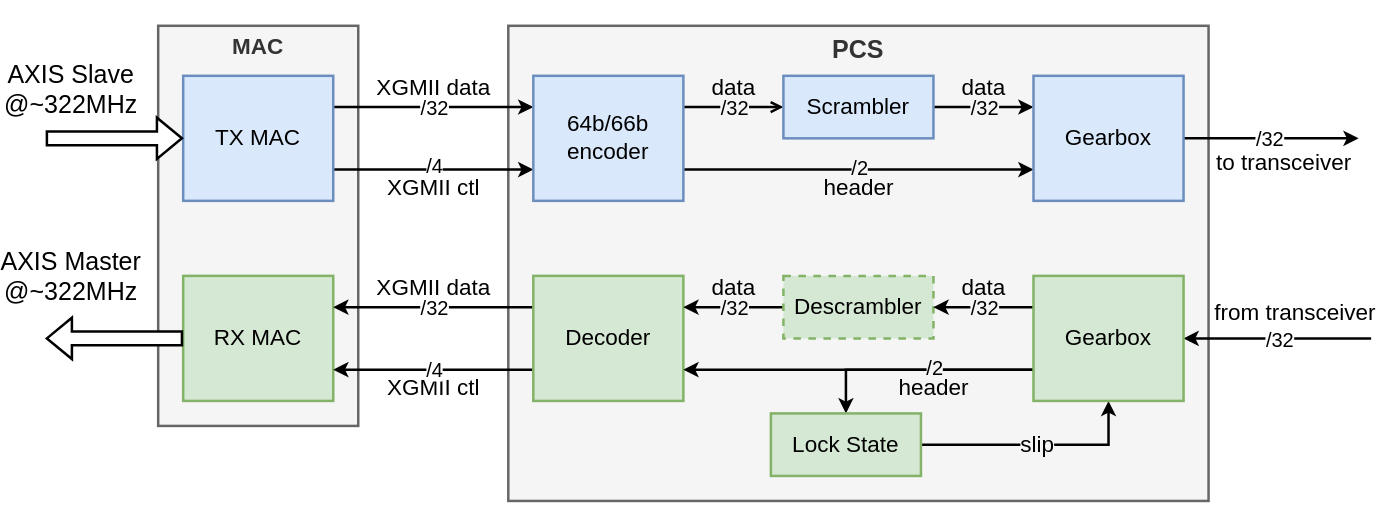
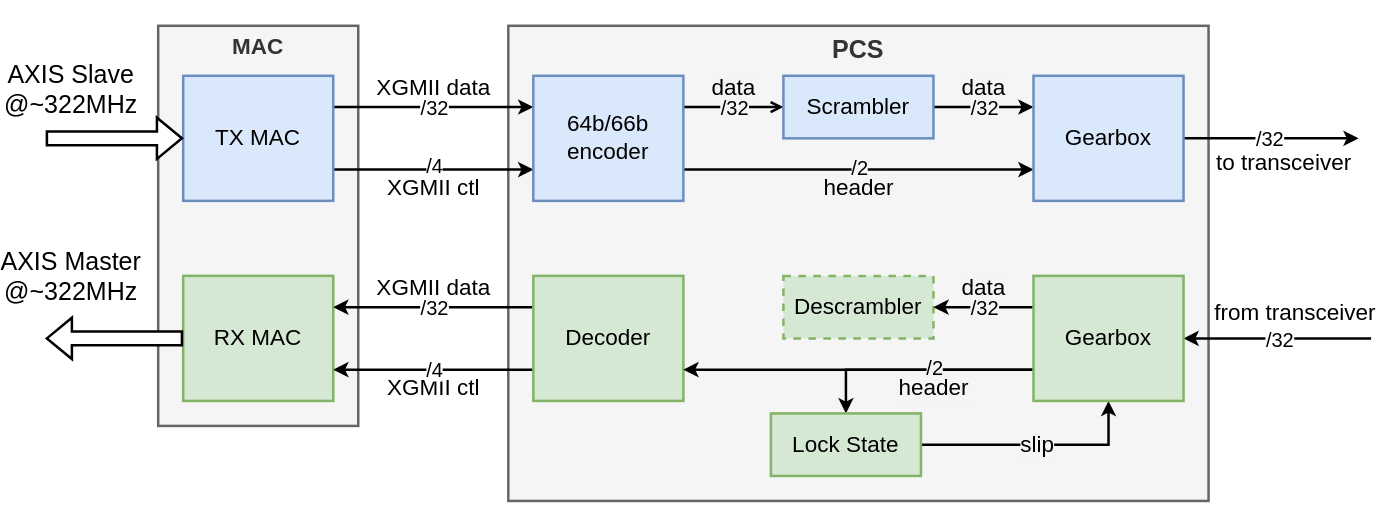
edge "Descrambler" -> "Decoder": removed, labels "/32", "data"
